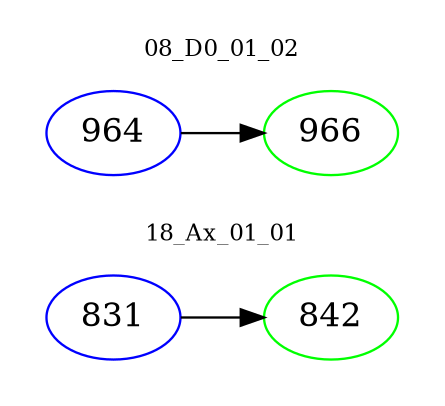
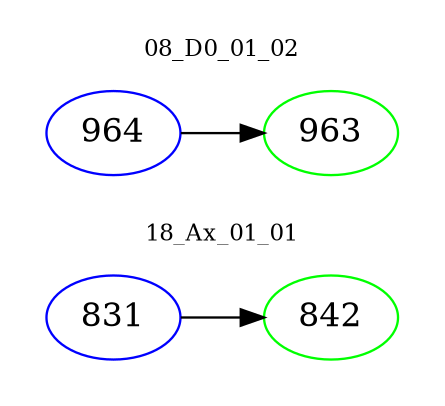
node "966": label "966" -> "963"
